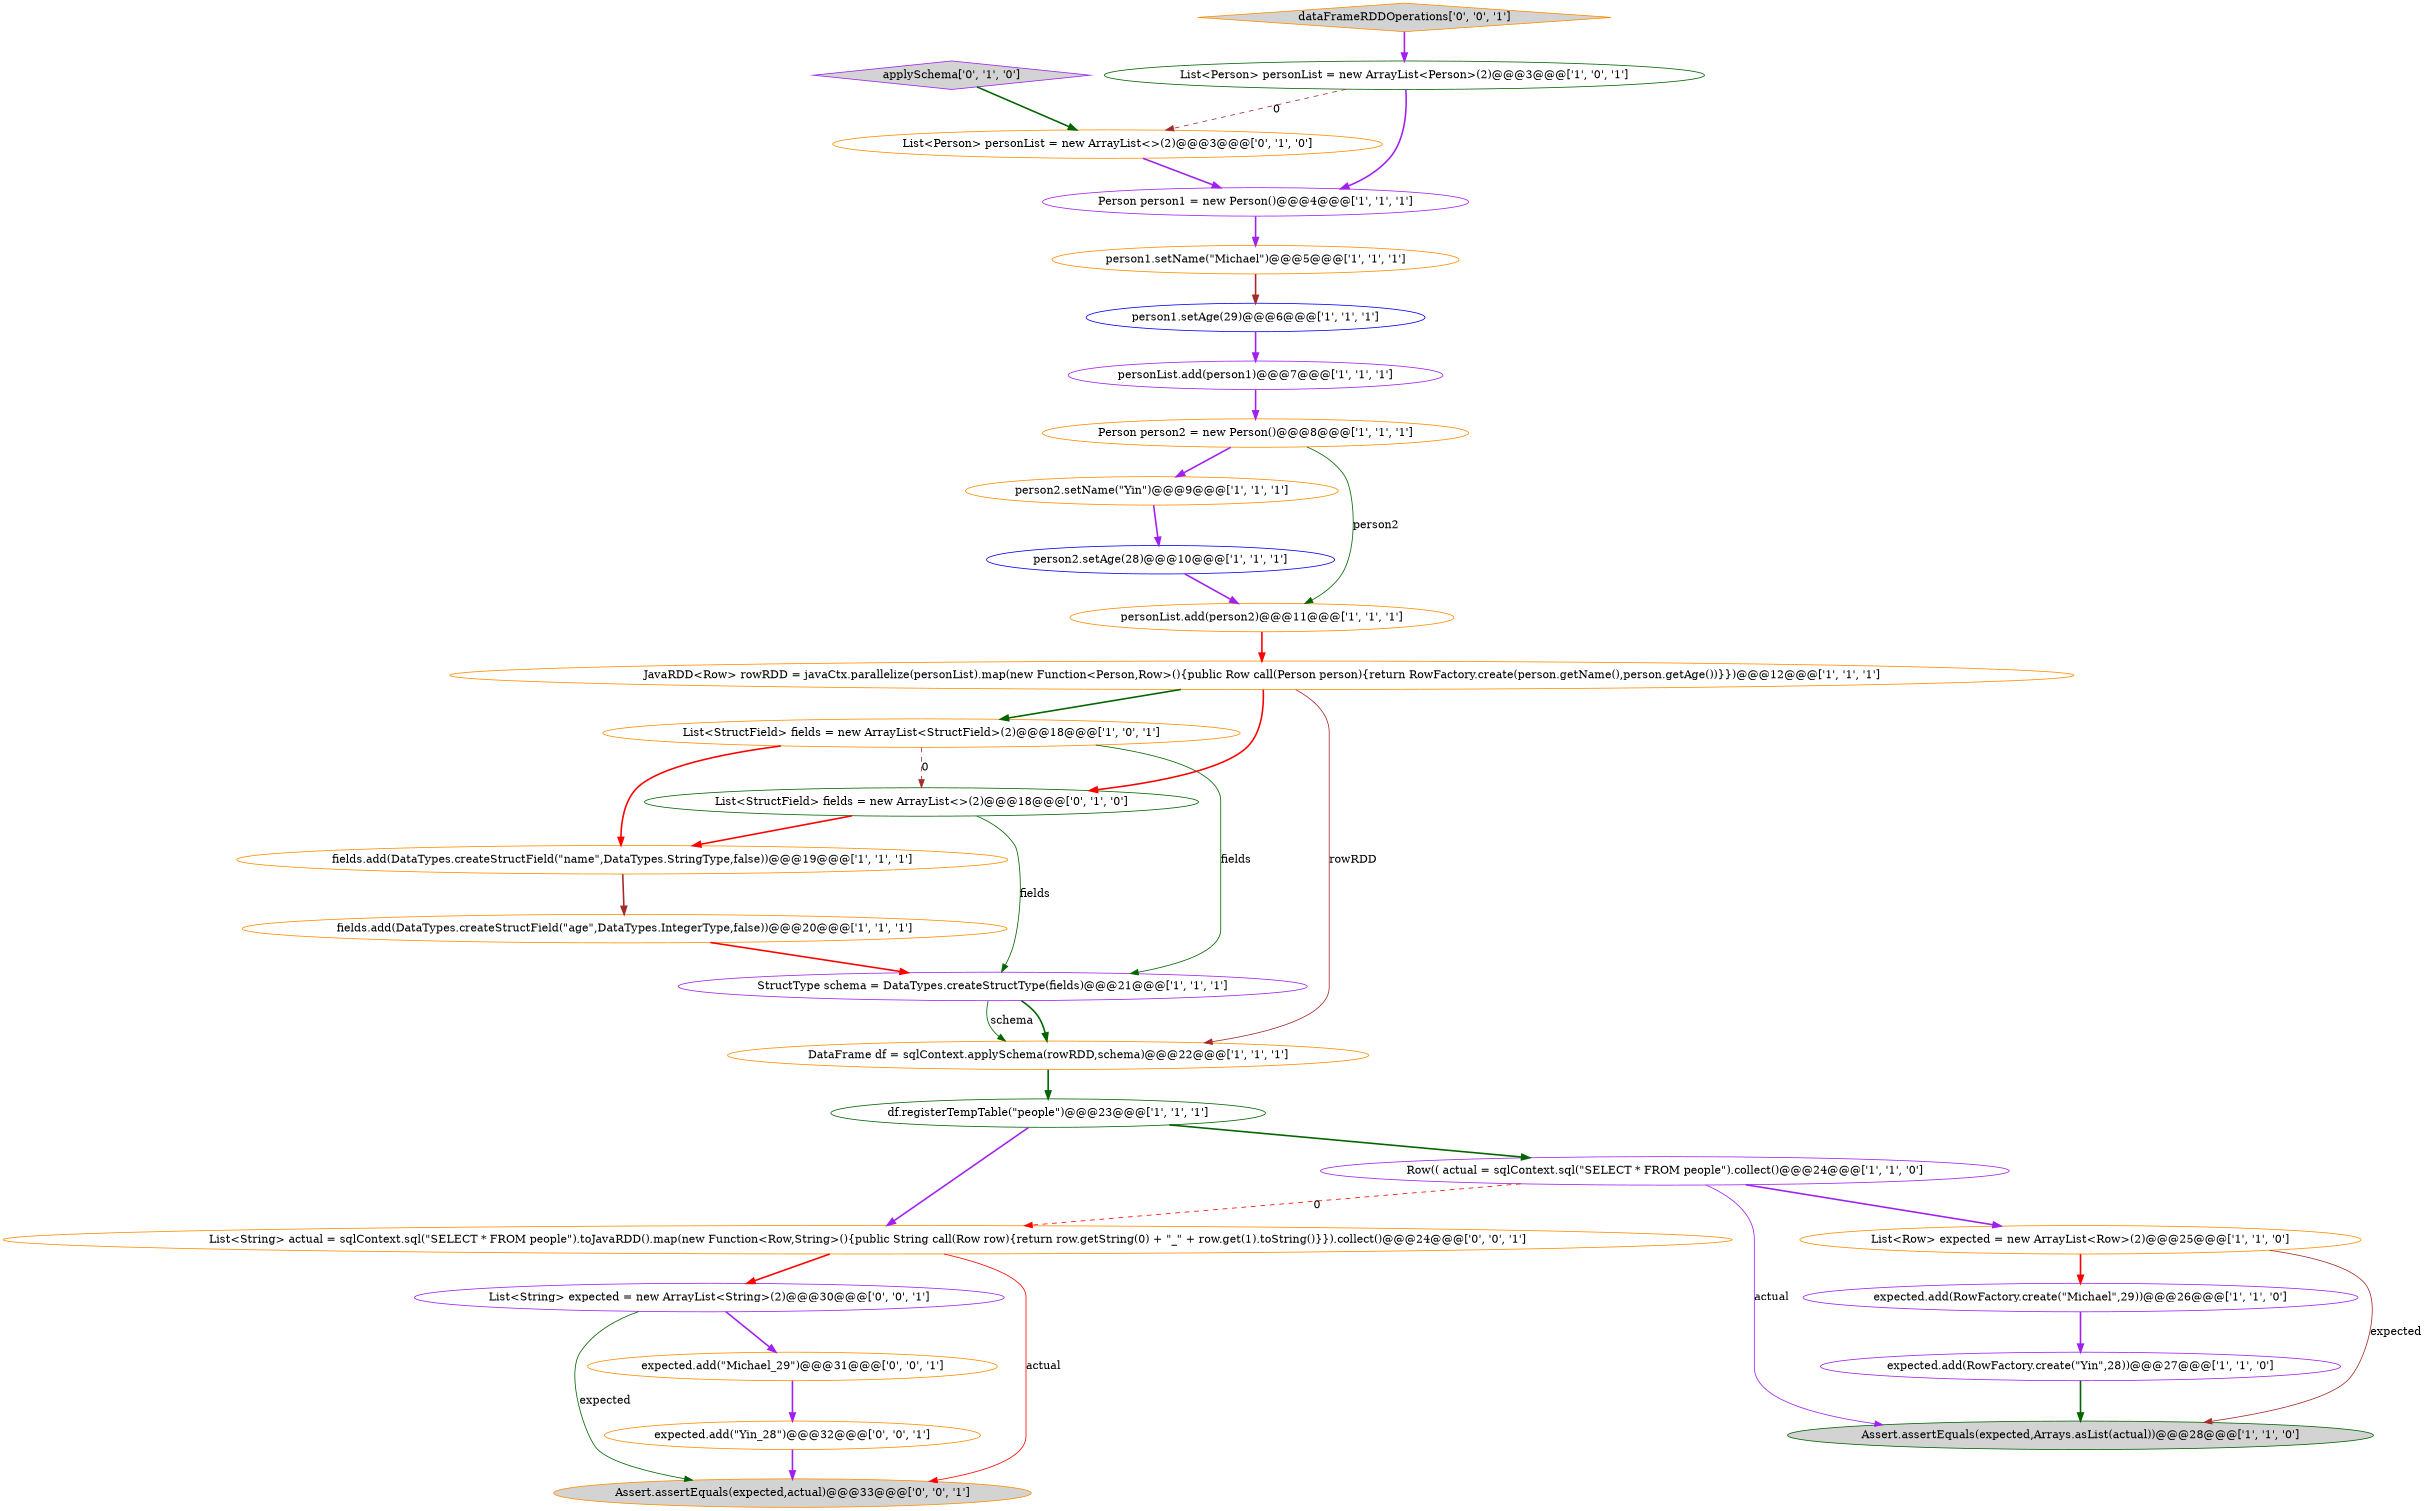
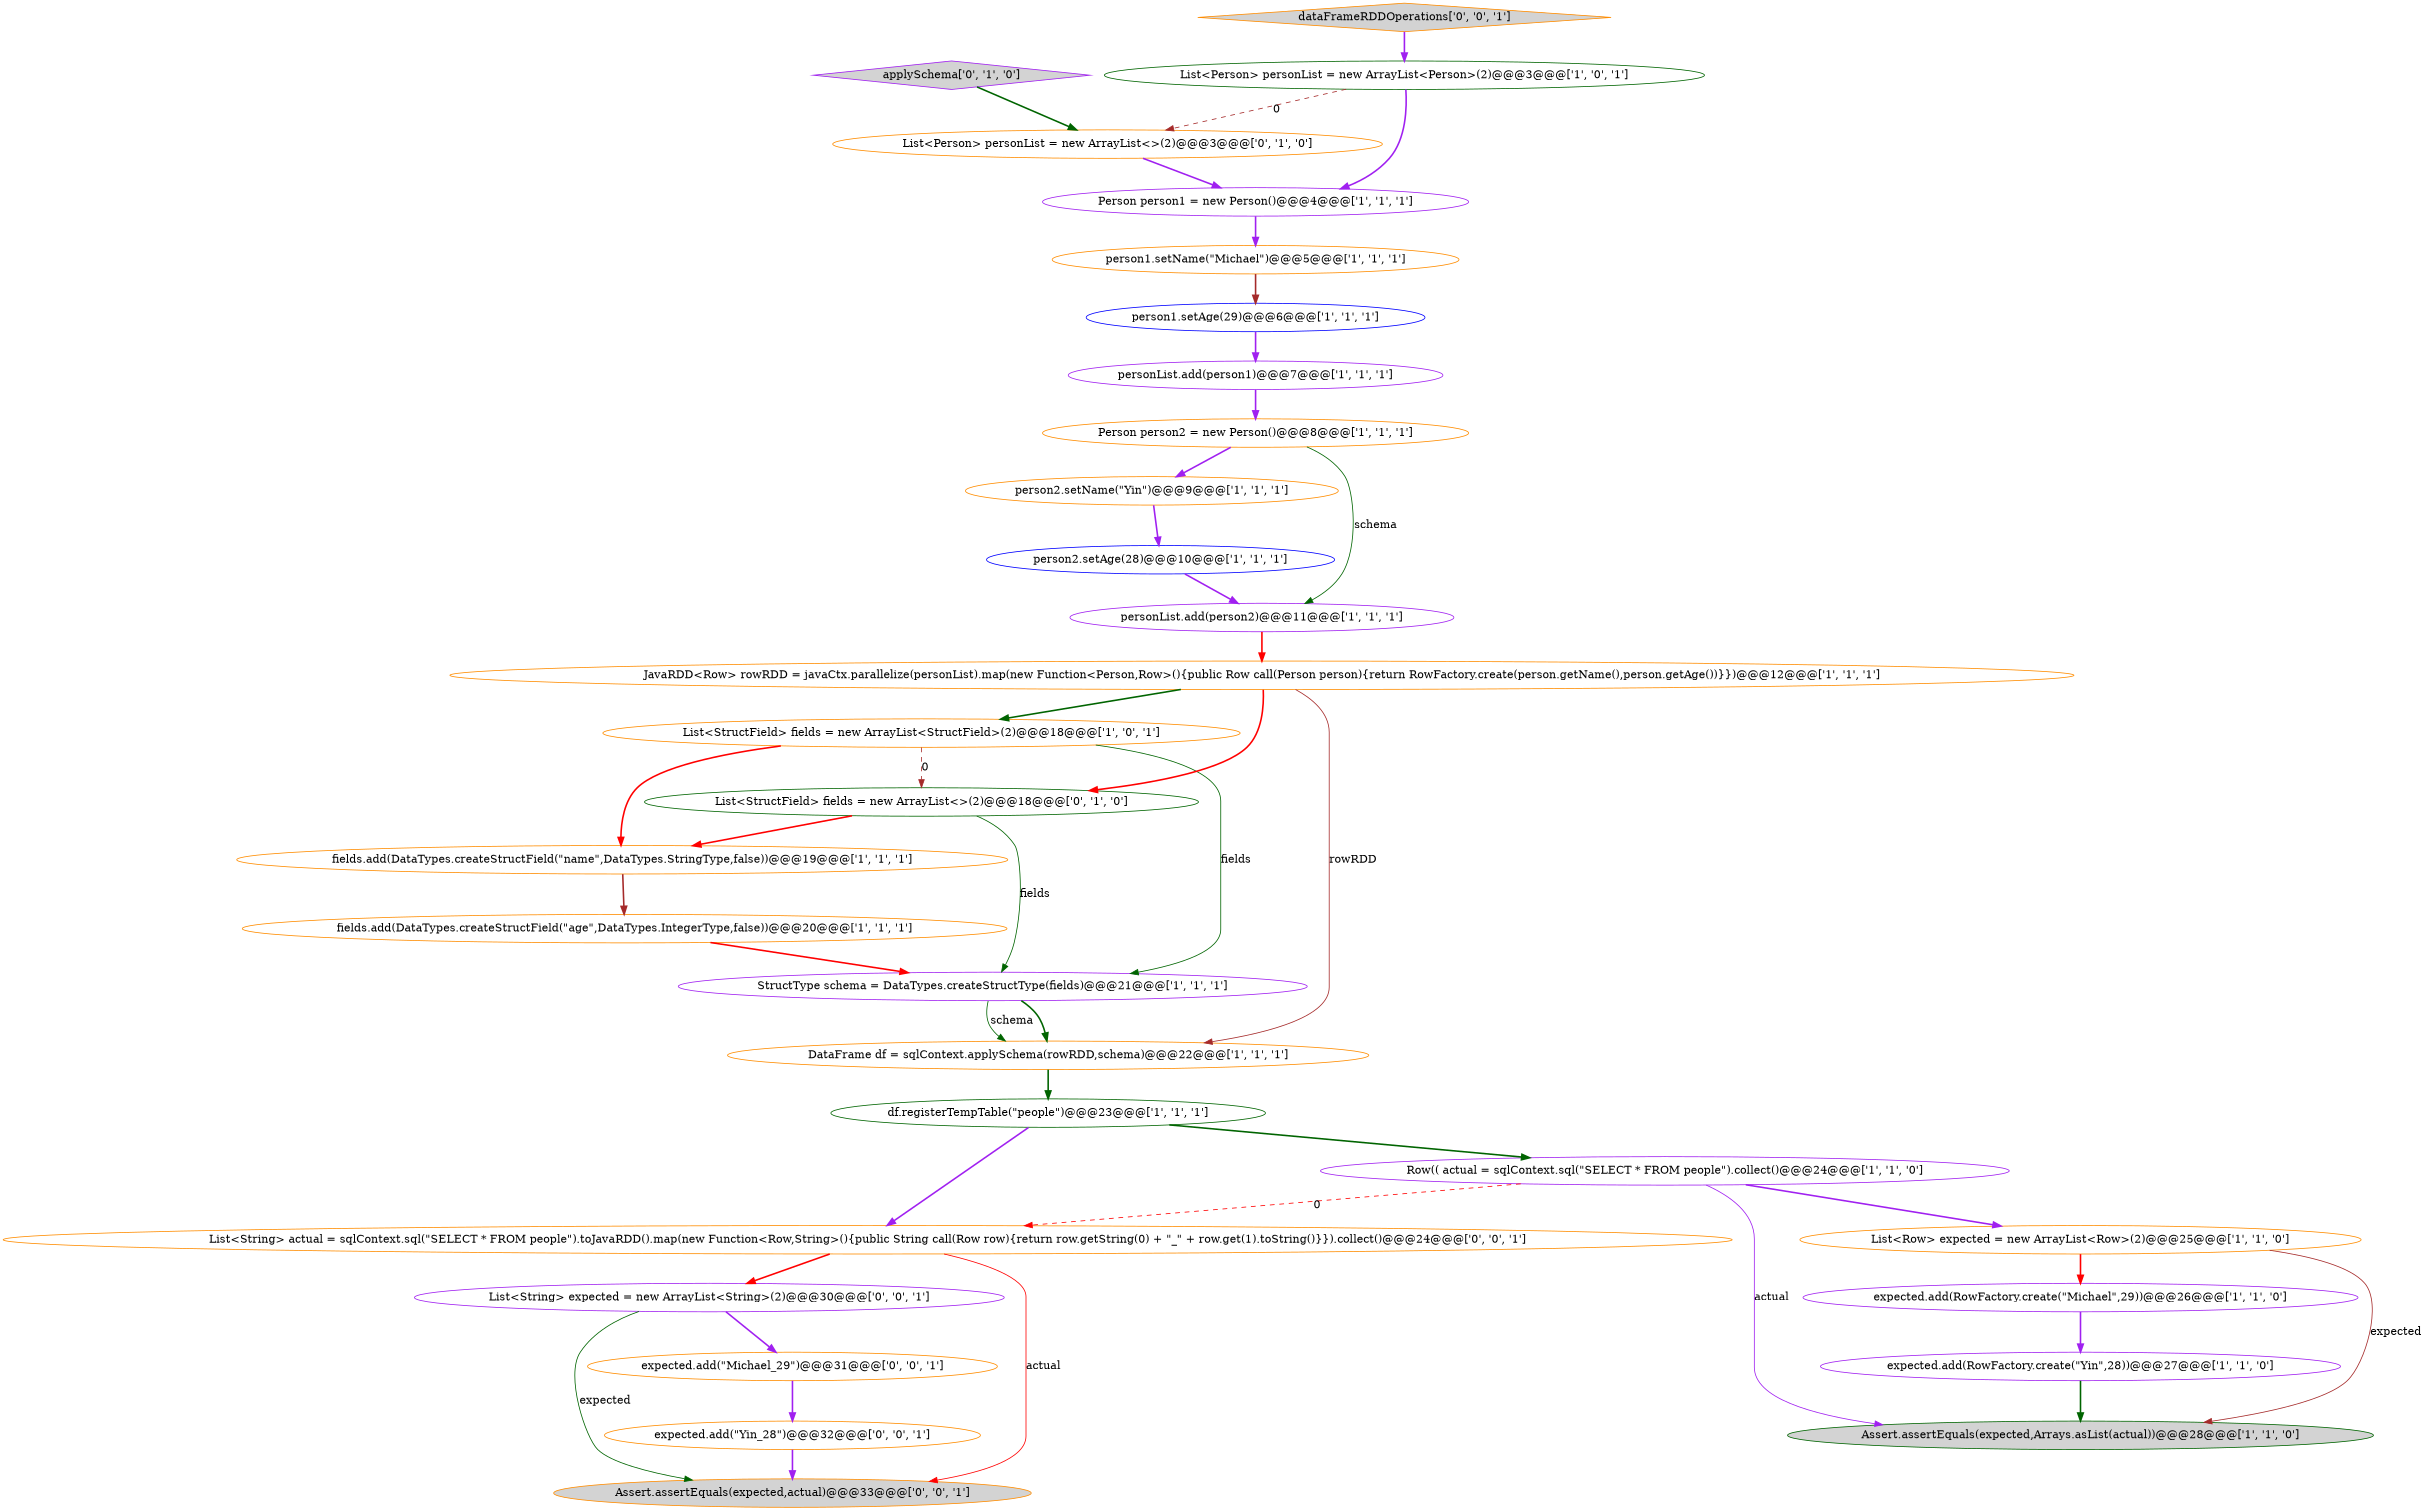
edge "Person person2 = new Person()@@@8@@@['1', '1', '1']" -> "personList.add(person2)@@@11@@@['1', '1', '1']": label "person2" -> "schema"
node "personList.add(person2)@@@11@@@['1', '1', '1']": color darkorange -> purple
